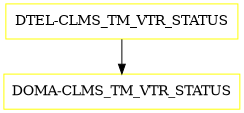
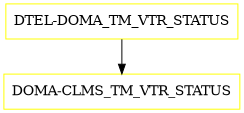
node "DTEL-CLMS_TM_VTR_STATUS": label "DTEL-CLMS_TM_VTR_STATUS" -> "DTEL-DOMA_TM_VTR_STATUS"
